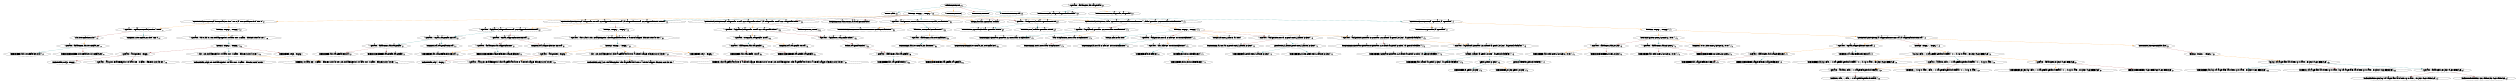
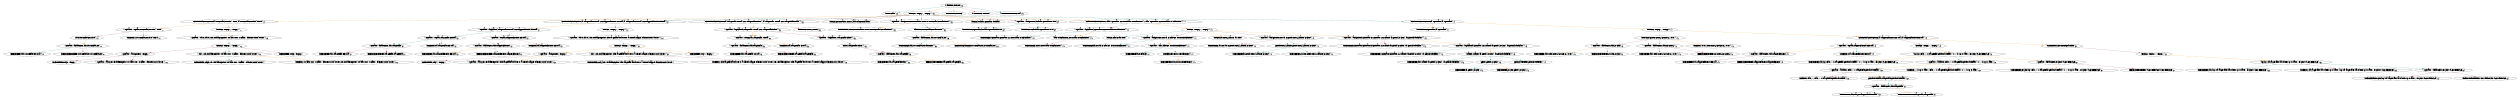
node "(getAbsolutePath,_targetFile.getAbsolutePath())": added
